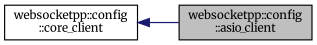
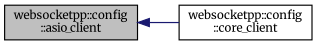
edge "websocketpp::config ::asio_client" -> "websocketpp::config ::core_client": reversed
